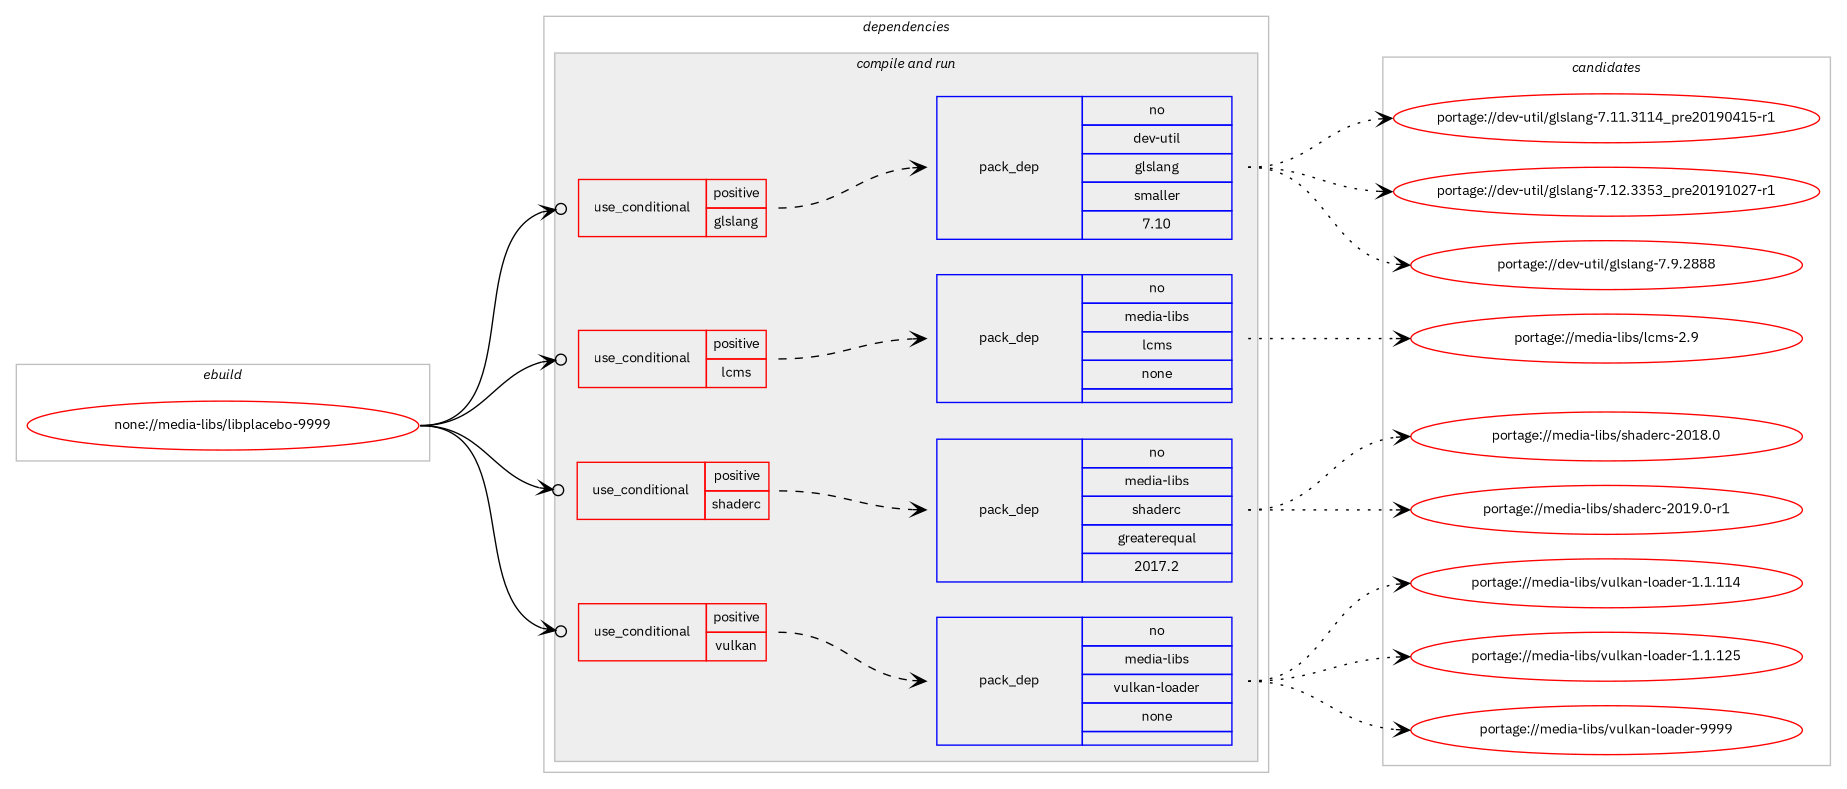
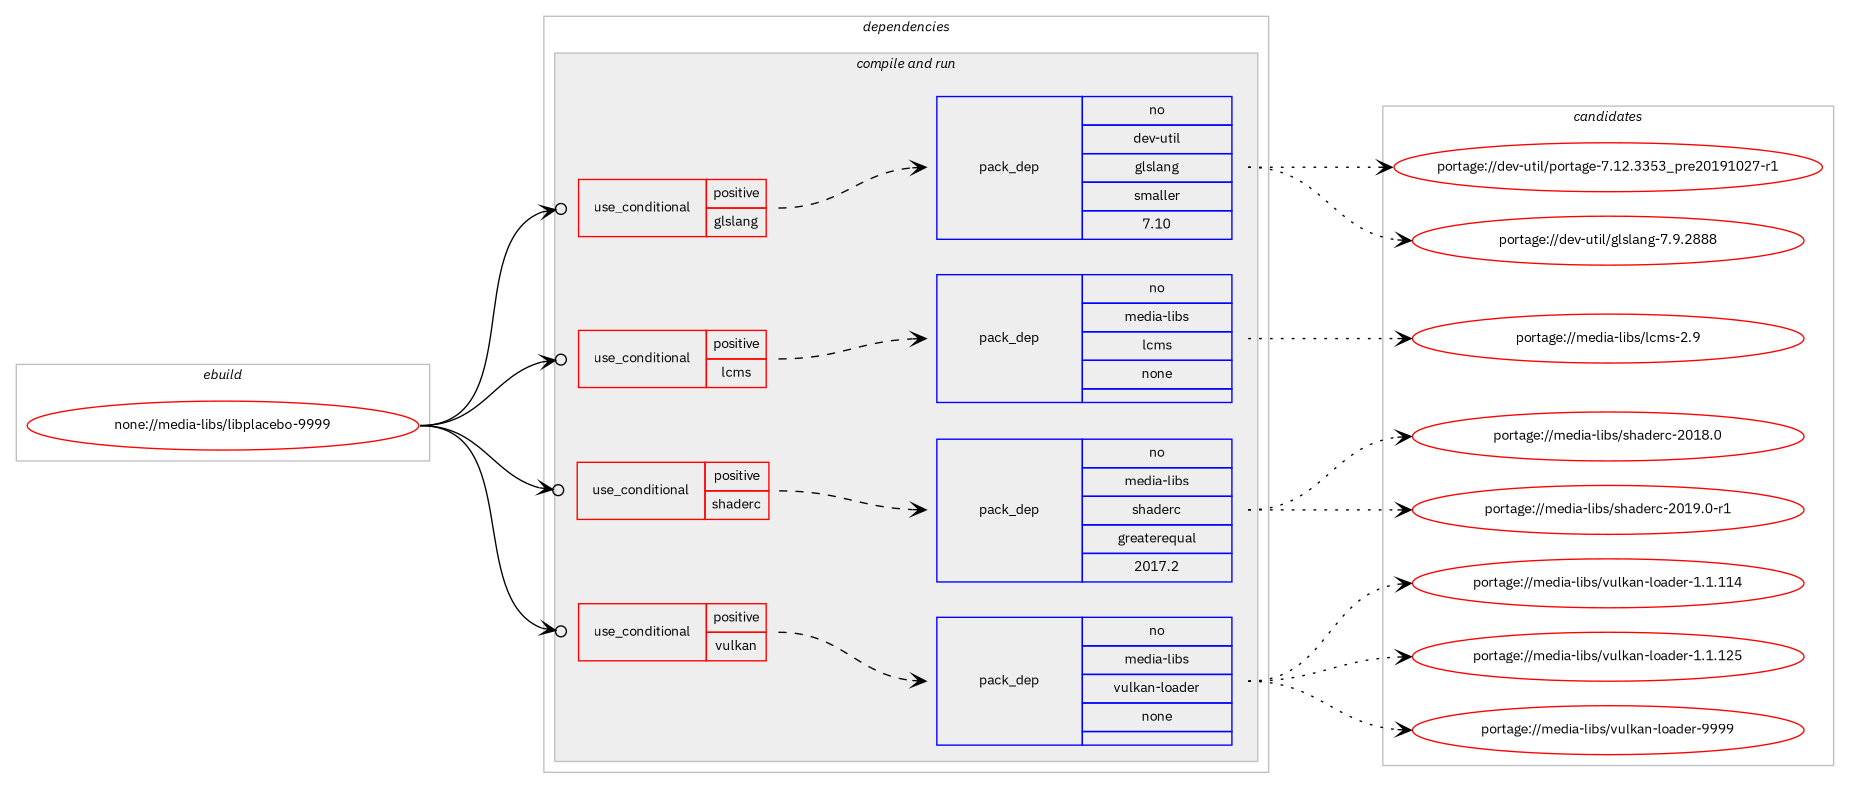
node "portage://dev-util/glslang-7.11.3114_pre20190415-r1": removed
node "portage://dev-util/glslang-7.12.3353_pre20191027-r1": label "portage://dev-util/glslang-7.12.3353_pre20191027-r1" -> "portage://dev-util/portage-7.12.3353_pre20191027-r1"
